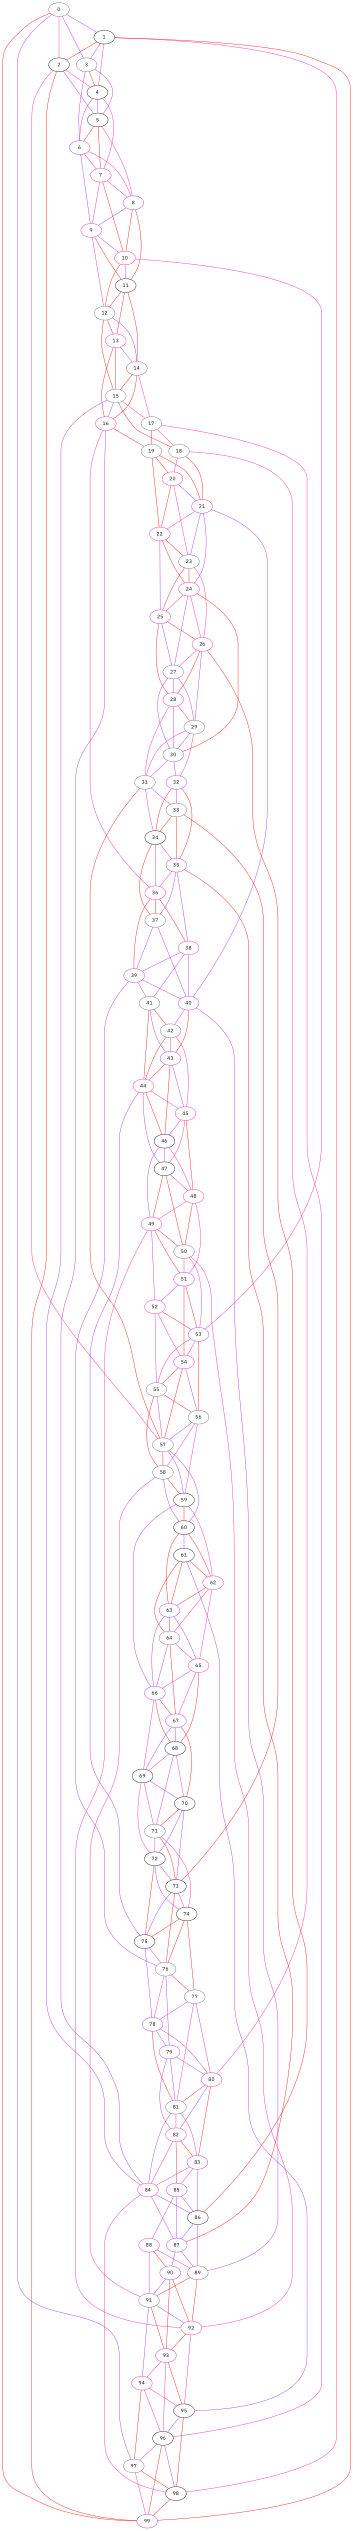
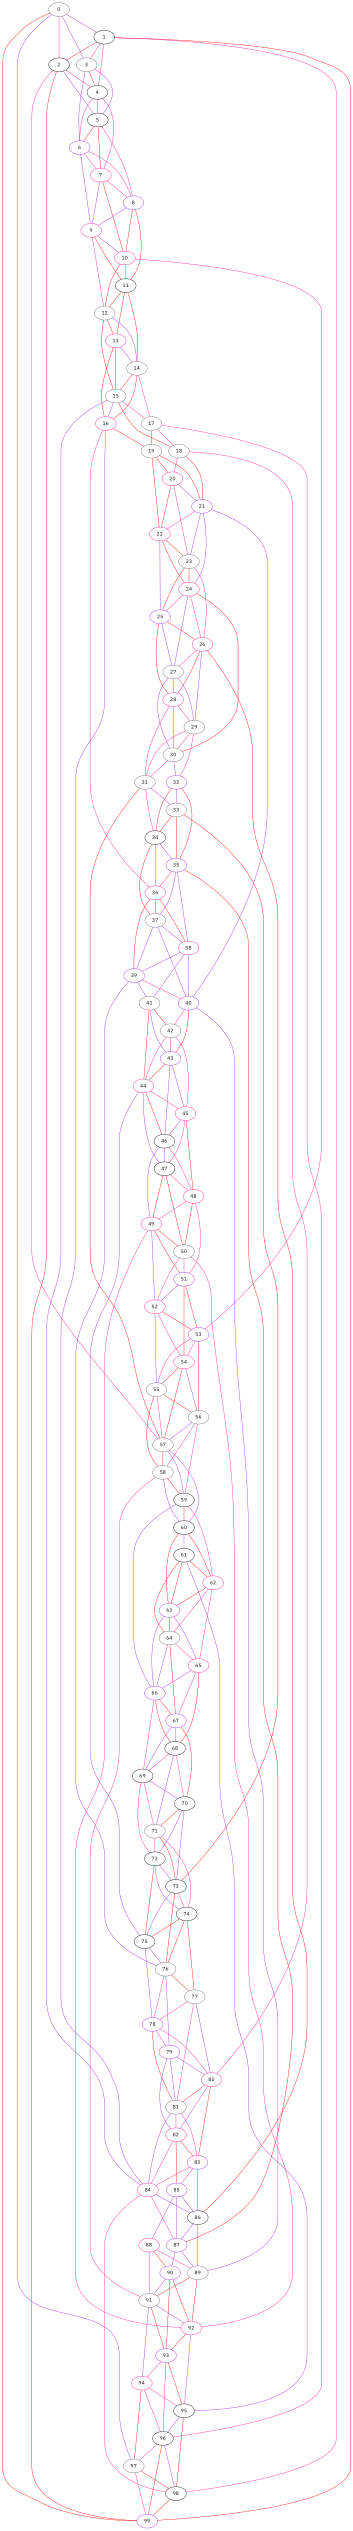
edge "37" -- "38": added
edge "42" -- "44": color red -> deeppink
edge "43" -- "46": color red -> purple
edge "50" -- "53": now "50" -- "52"
